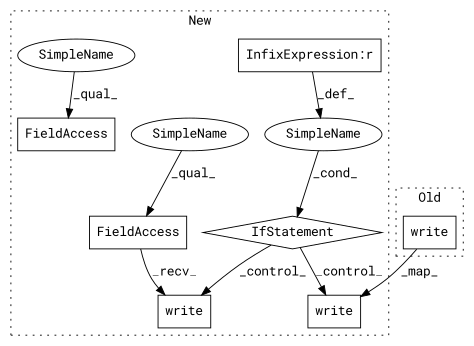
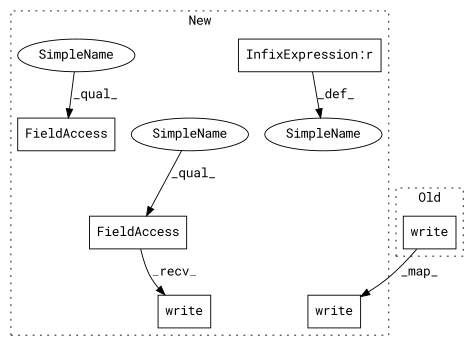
node "IfStatement": removed
